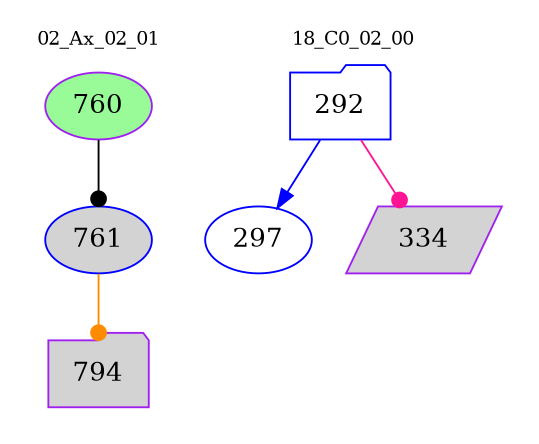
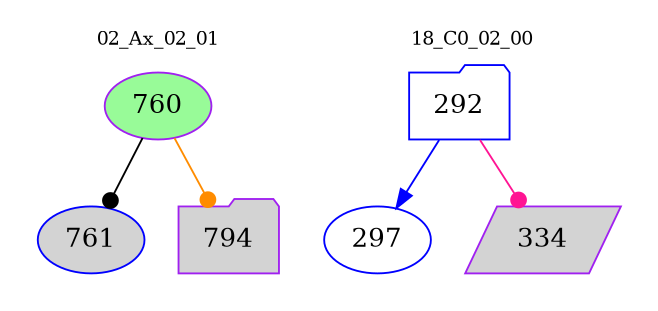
edge "761" -> "794": now "760" -> "794"
